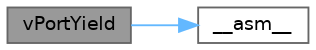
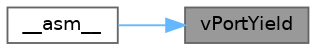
edge "vPortYield" -> "__asm__": reversed
